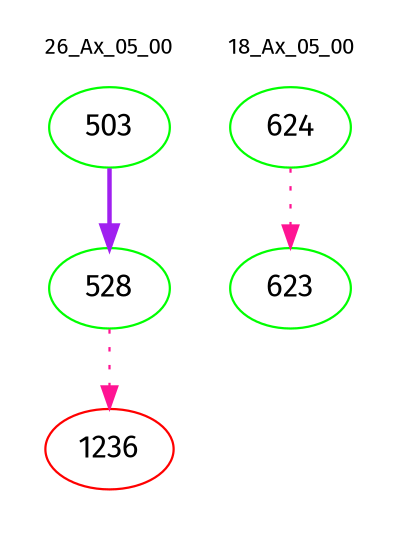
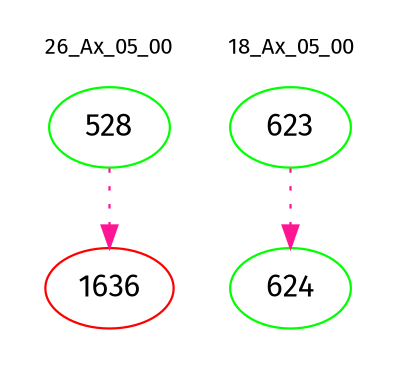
node "503": removed
edge "624" -> "623": reversed
node "1236": label "1236" -> "1636"
